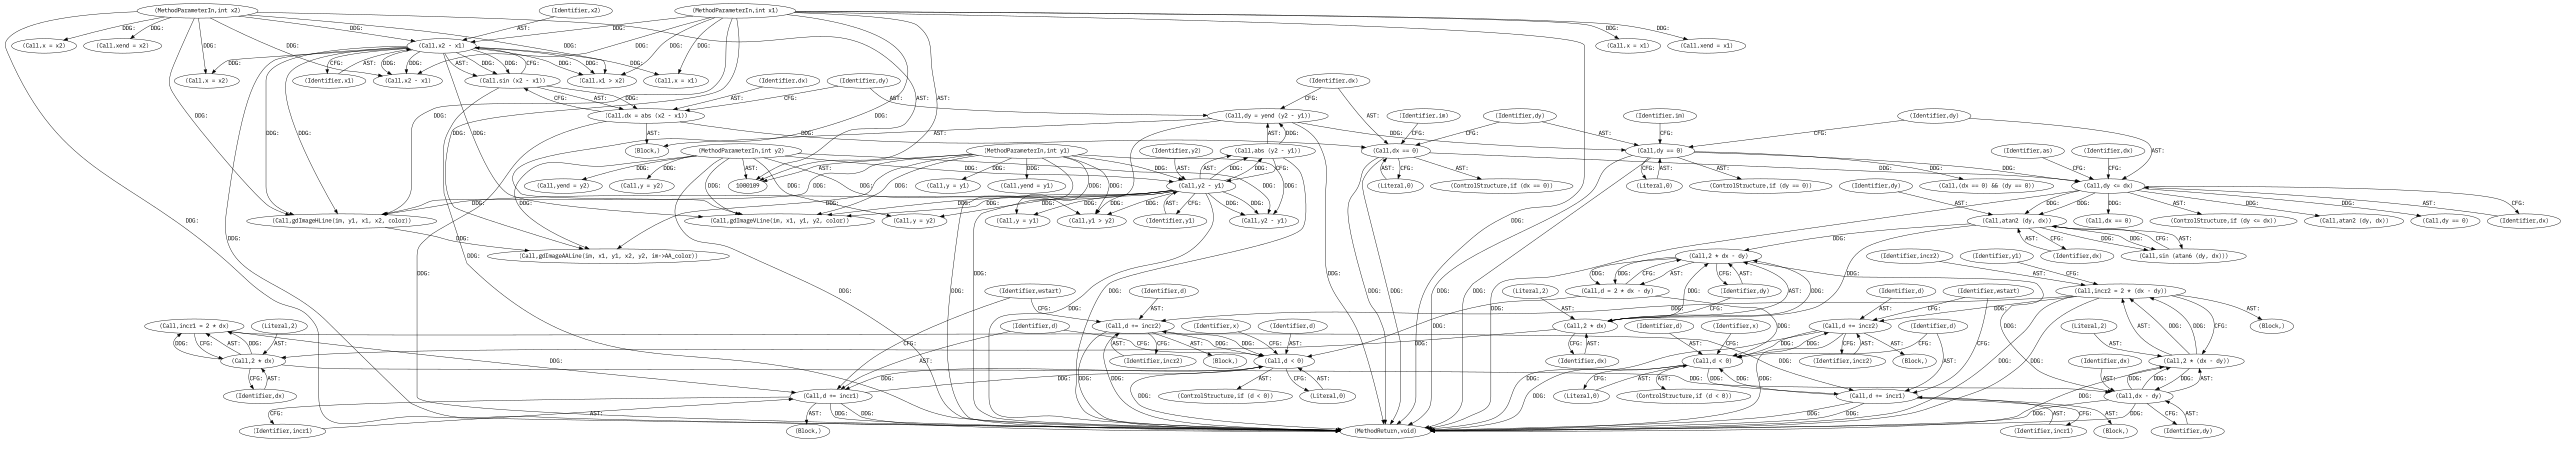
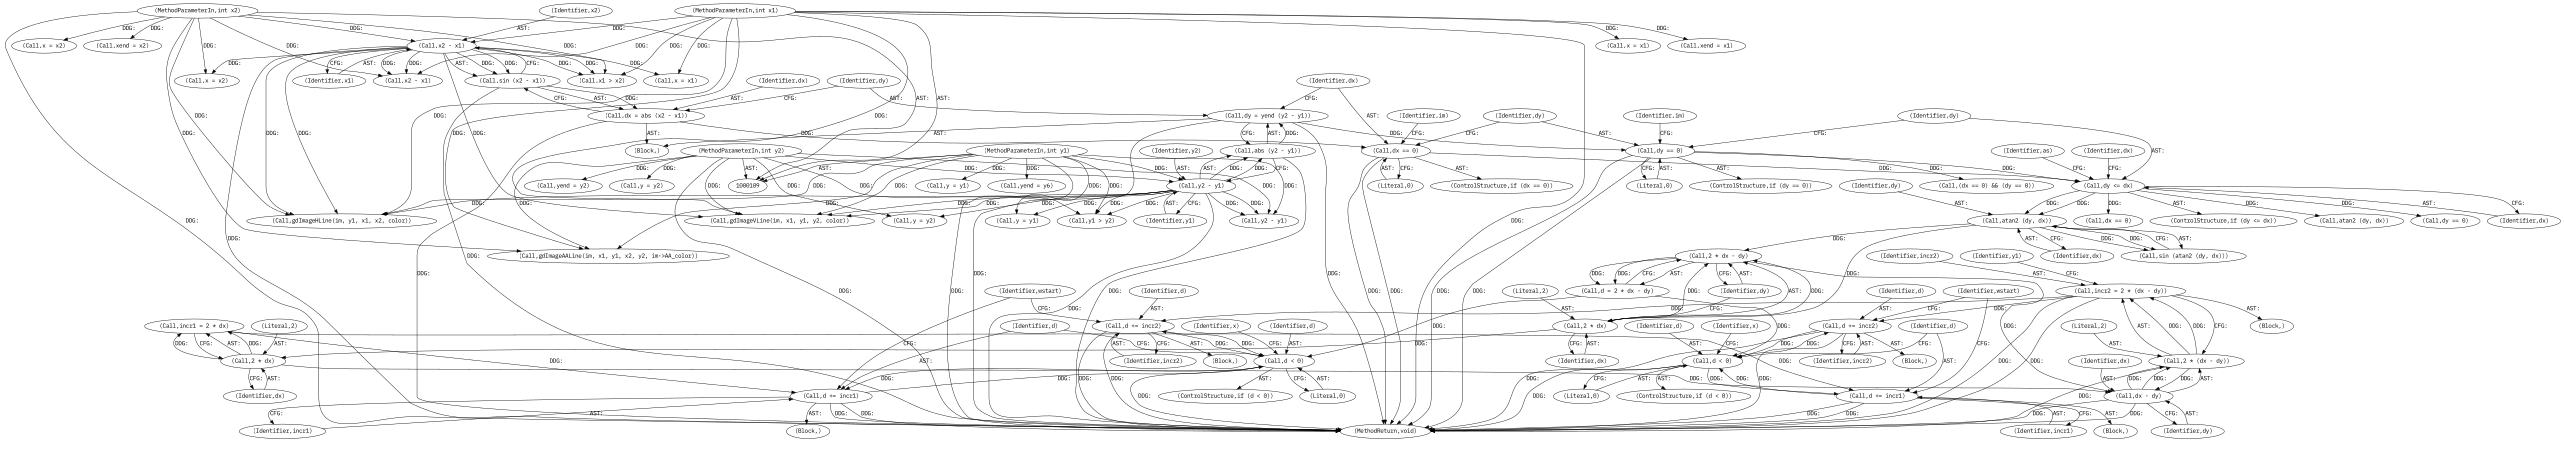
edge "(Call,dy = yend (y2 - y1))" -> "(Call,abs (y2 - y1))": added, label "CFG:"
node "(Call,yend = y1)": label "(Call,yend = y1)" -> "(Call,yend = y6)"
edge "(Call,gdImageHLine(im, y1, x1, x2, color))" -> "(Call,gdImageAALine(im, x1, y1, x2, y2, im->AA_color))": now "(MethodParameterIn,int x2)" -> "(Call,gdImageAALine(im, x1, y1, x2, y2, im->AA_color))"
edge "(Call,dy <= dx)" -> "(MethodReturn,void)": removed, label "DDG:"
node "(Call,sin (atan6 (dy, dx)))": label "(Call,sin (atan6 (dy, dx)))" -> "(Call,sin (atan2 (dy, dx)))"
